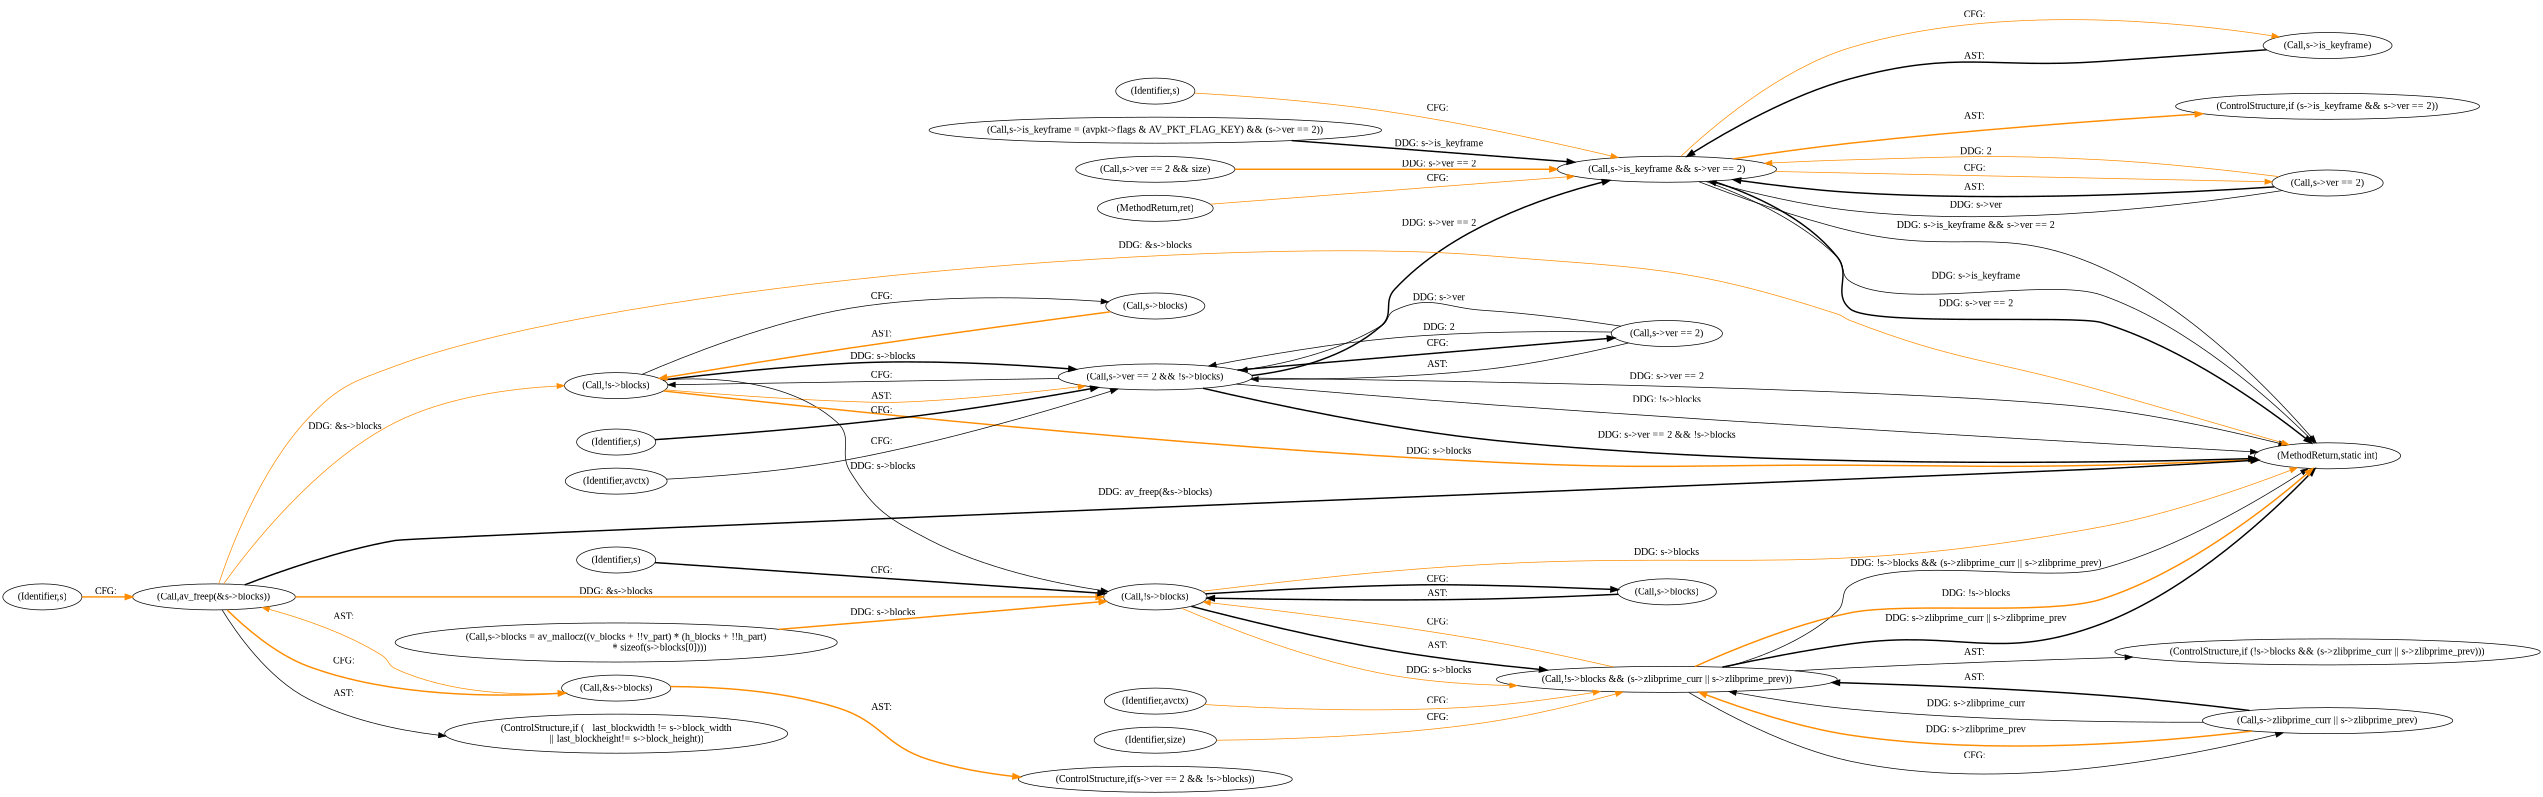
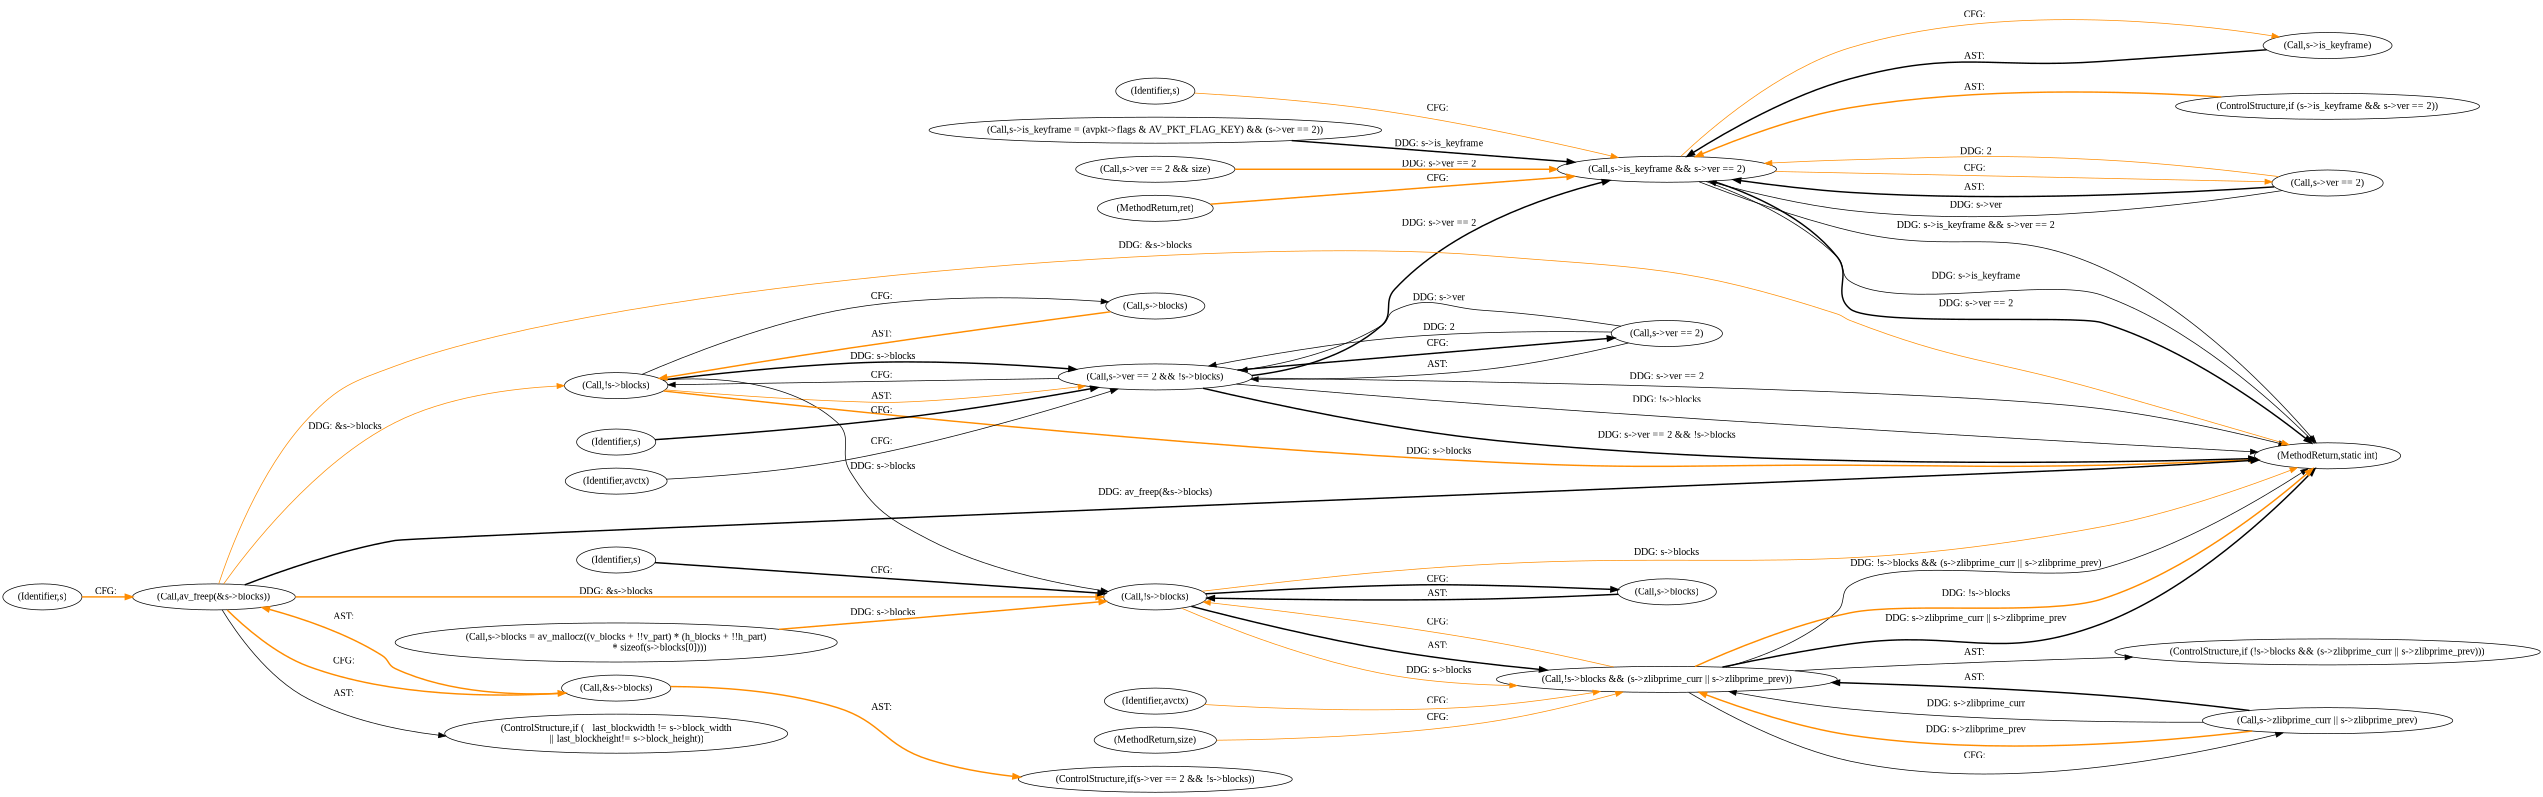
edge "(Call,s->is_keyframe && s->ver == 2)" -> "(ControlStructure,if (s->is_keyframe && s->ver == 2))": reversed
edge "(MethodReturn,ret)" -> "(Call,s->is_keyframe && s->ver == 2)": style solid -> bold
edge "(Call,&s->blocks)" -> "(Call,av_freep(&s->blocks))": style solid -> bold
node "(Identifier,size)": label "(Identifier,size)" -> "(MethodReturn,size)"
